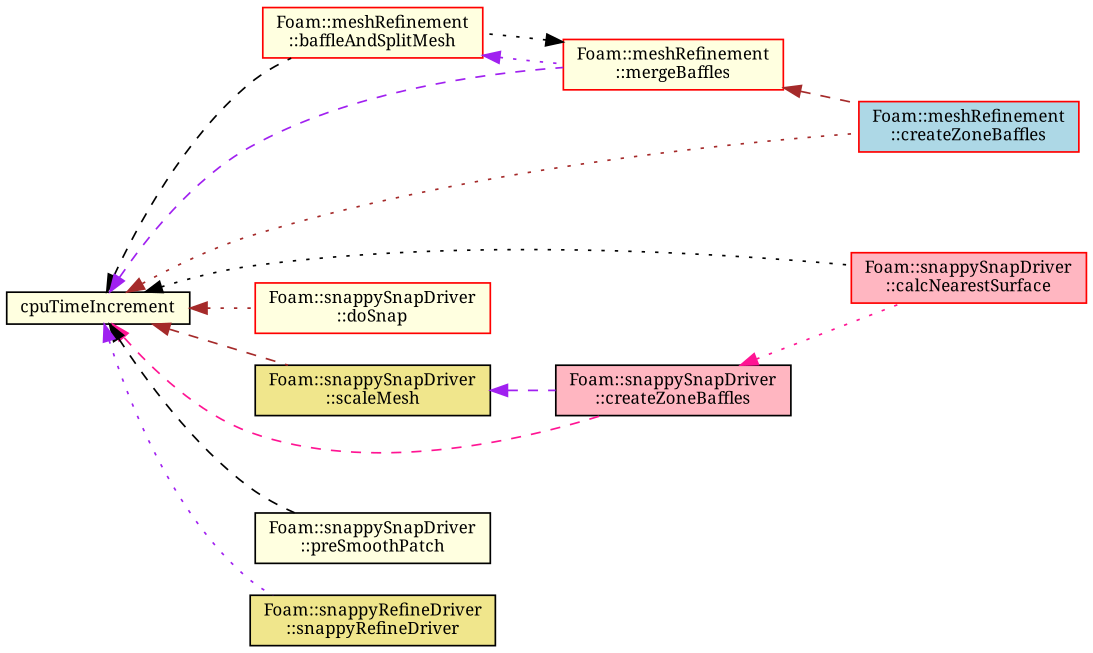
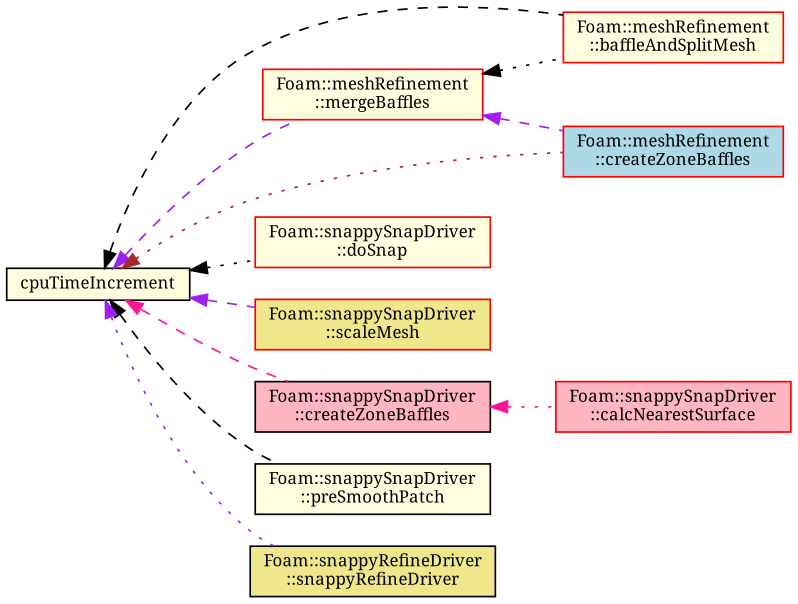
edge "Foam::meshRefinement ::mergeBaffles" -> "Foam::meshRefinement ::baffleAndSplitMesh": removed
edge "Foam::meshRefinement ::createZoneBaffles" -> "Foam::meshRefinement ::mergeBaffles": color brown -> purple
edge "Foam::snappySnapDriver ::calcNearestSurface" -> "cpuTimeIncrement": removed
edge "Foam::snappySnapDriver ::doSnap" -> "cpuTimeIncrement": color brown -> black
edge "Foam::snappySnapDriver ::scaleMesh" -> "cpuTimeIncrement": color brown -> purple
node "Foam::snappySnapDriver ::scaleMesh": color black -> red
edge "Foam::snappySnapDriver ::createZoneBaffles" -> "Foam::snappySnapDriver ::scaleMesh": removed
